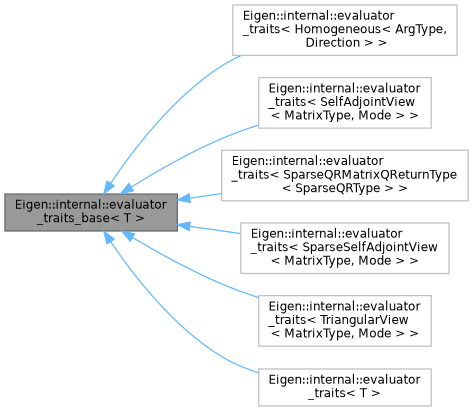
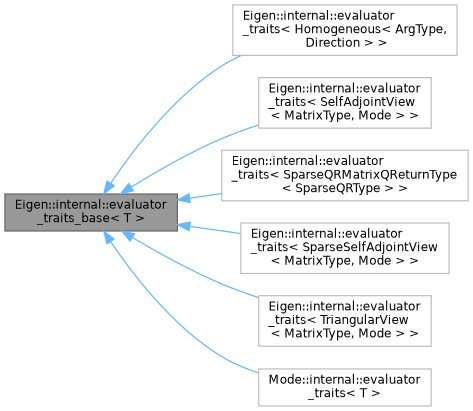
node "Eigen::internal::evaluator _traits< T >": label "Eigen::internal::evaluator _traits< T >" -> "Mode::internal::evaluator _traits< T >"
